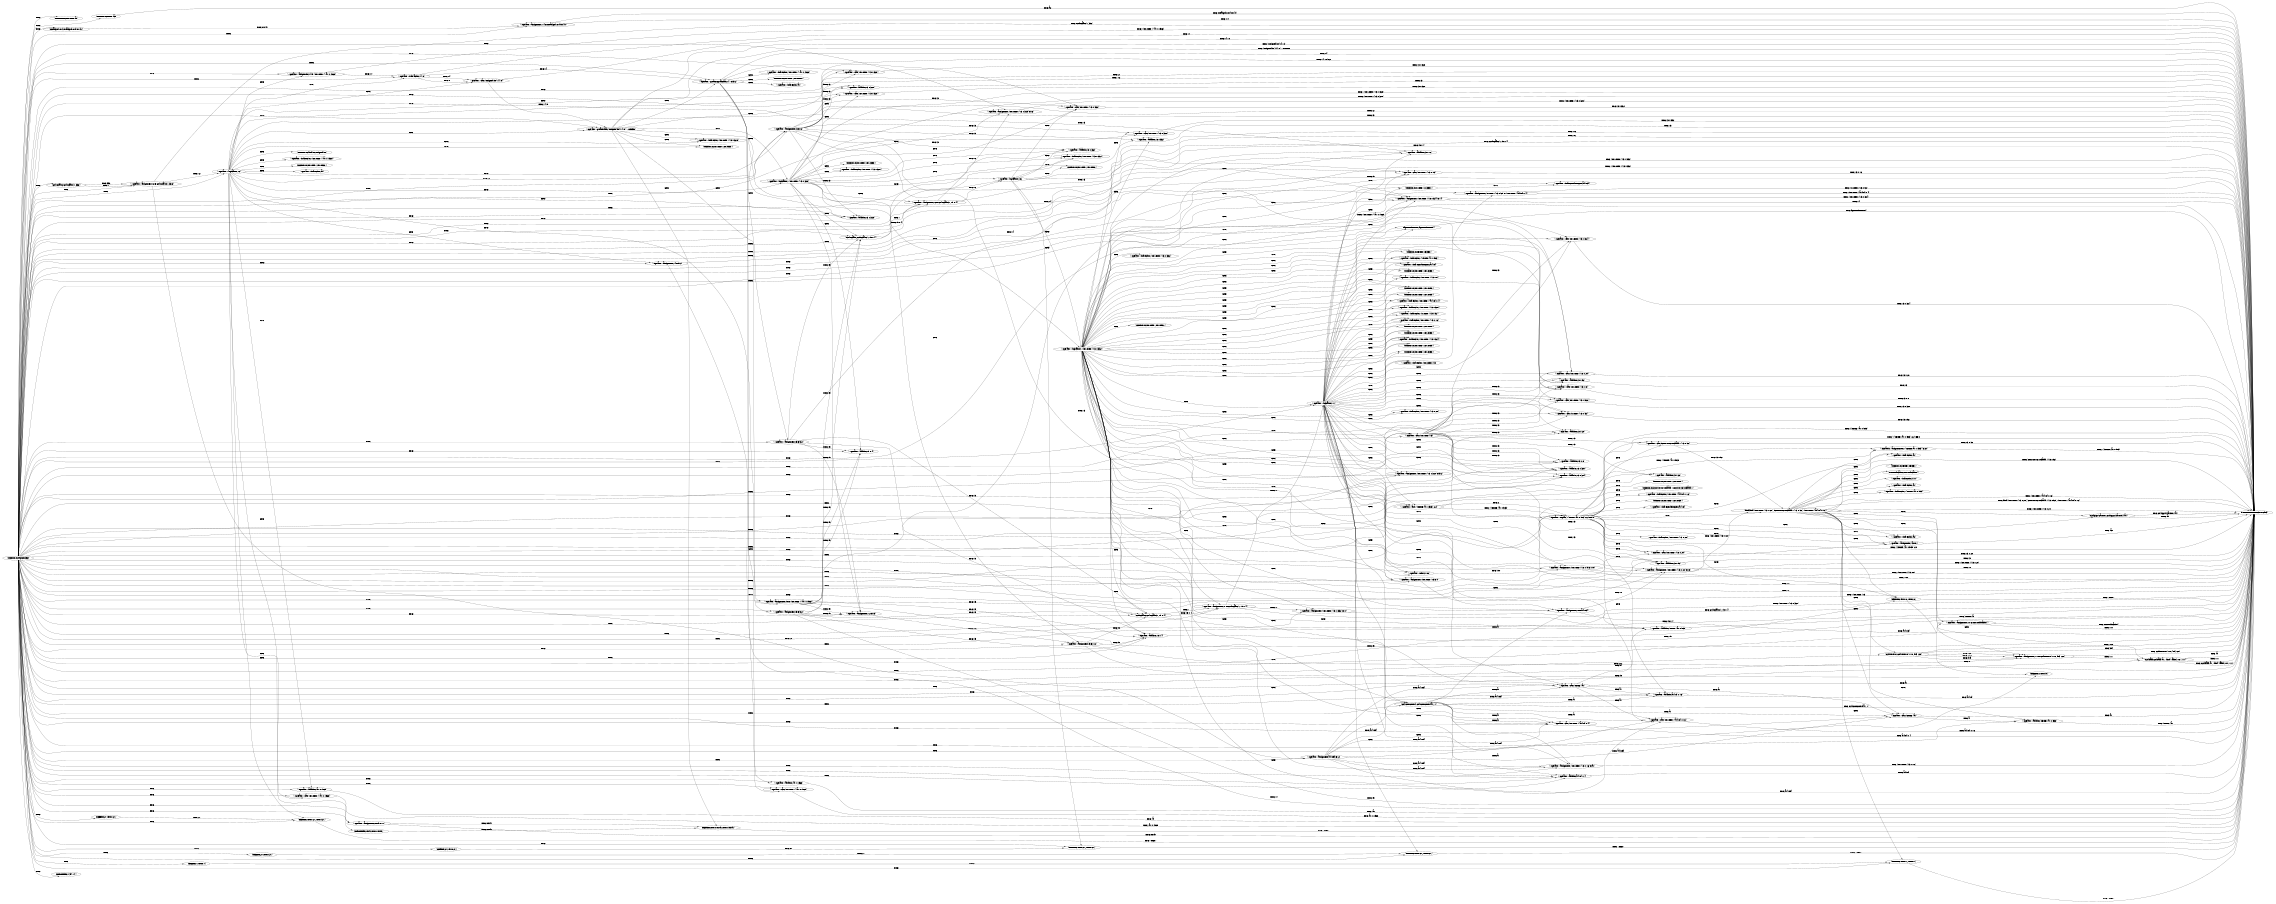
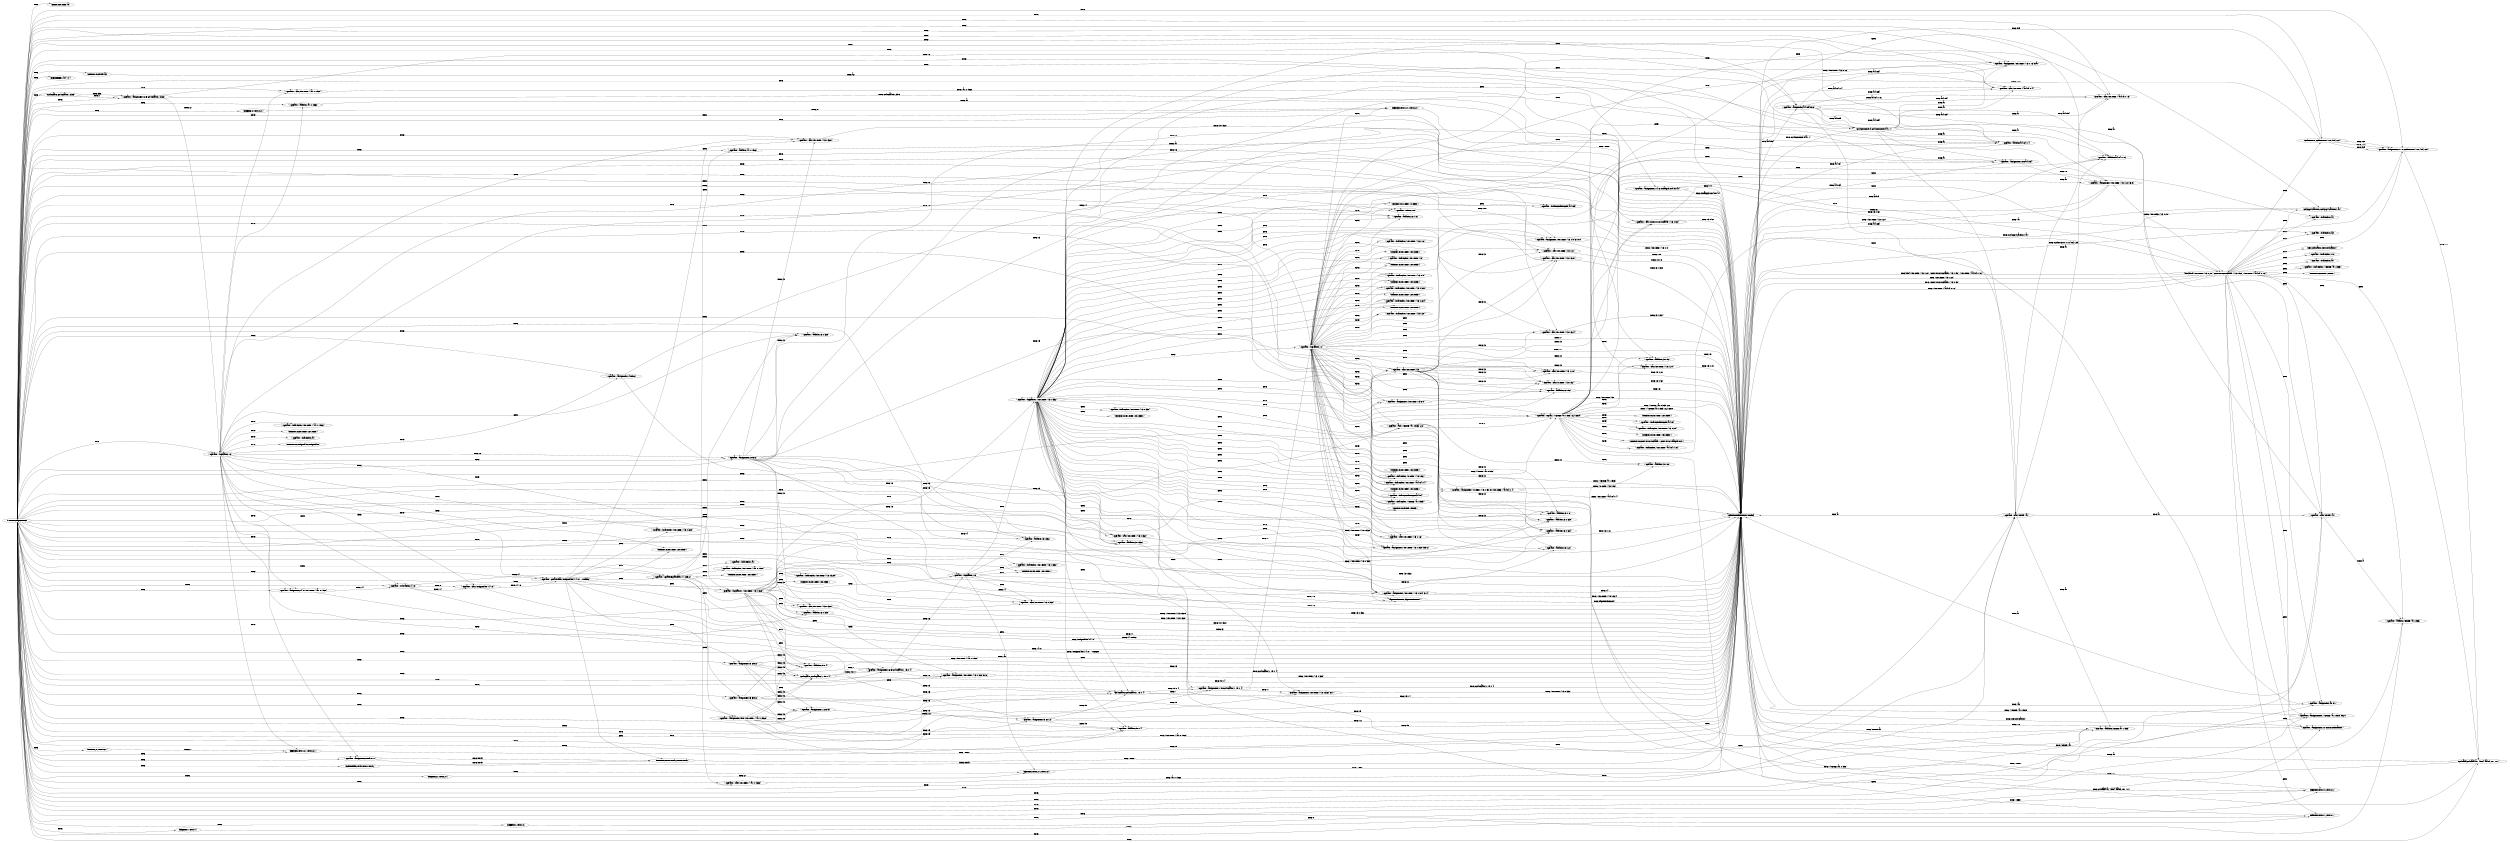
node "(IDENTIFIER,_DWORD *a1)": label "(IDENTIFIER,_DWORD *a1)" -> "(PARAM,_DWORD *a1)"
node "(__readgsdword,__readgsdword(0x14u))": removed
edge "(<operator>.subtraction,v4 - 8)" -> "(METHOD_RETURN,int __cdecl)": label "DDG: v4" -> "DDG: *a1"
node "(UNKNOWN,bind int,unsigned int)": label "(UNKNOWN,bind int,unsigned int)" -> "(UNKNOWN,unsigned int,unsigned int)"
node "(UNKNOWN,const struct sockaddr *,const struct sockaddr *)": label "(UNKNOWN,const struct sockaddr *,const struct sockaddr *)" -> "(UNKNOWN,const struct sockaddr *,const struct readgsdword *)"
node "(UNKNOWN,tftp_connect)": label "(UNKNOWN,tftp_connect)" -> "(METHOD,tftp_connect)"
edge "(RETURN,return 0;,return 0;)" -> "(LITERAL,0,return 0;)": reversed
edge "(<operator>.assignment,a1[185] = v2)" -> "(METHOD_RETURN,int __cdecl)": reversed
